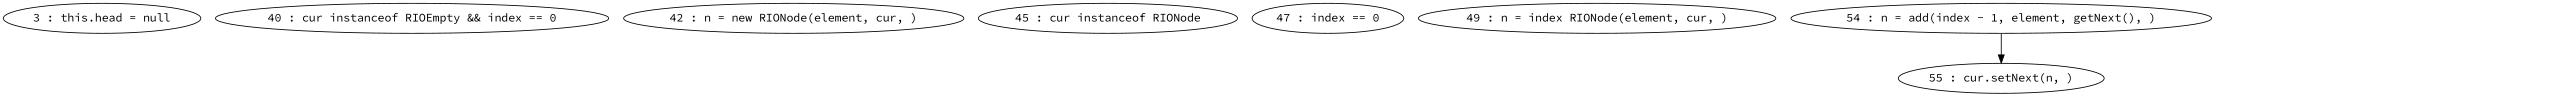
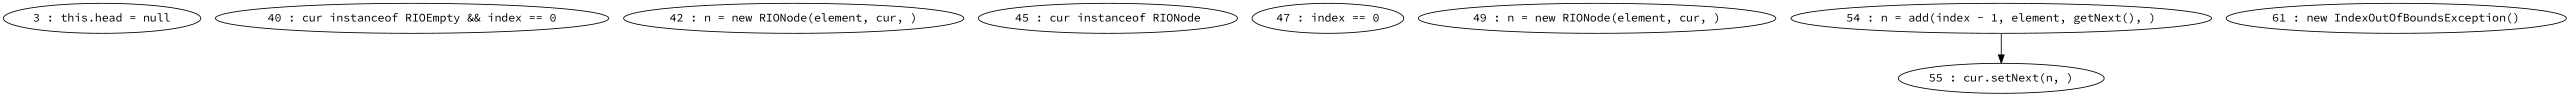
node "49 : n = index RIONode(element, cur, )": label "49 : n = index RIONode(element, cur, )" -> "49 : n = new RIONode(element, cur, )"
node "61 : new IndexOutOfBoundsException()": added
